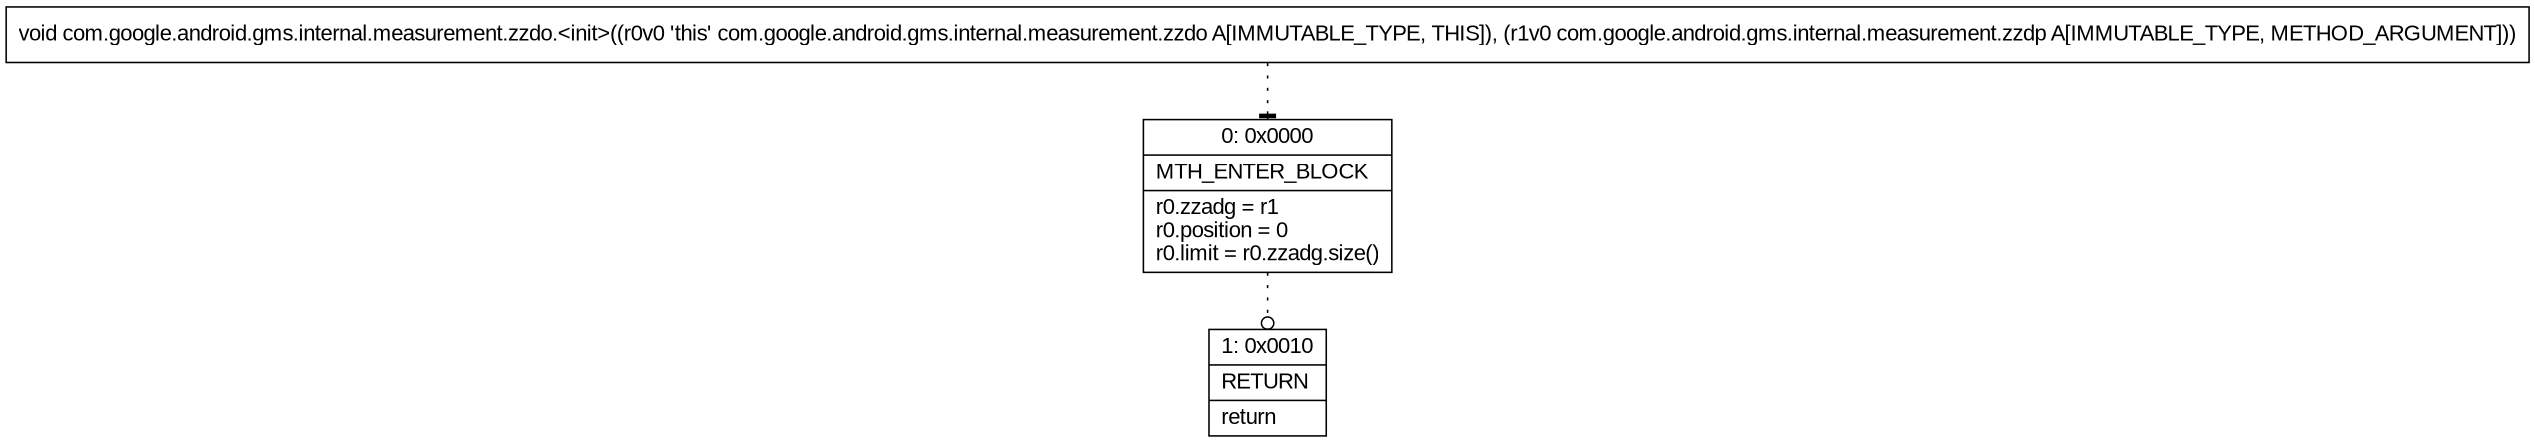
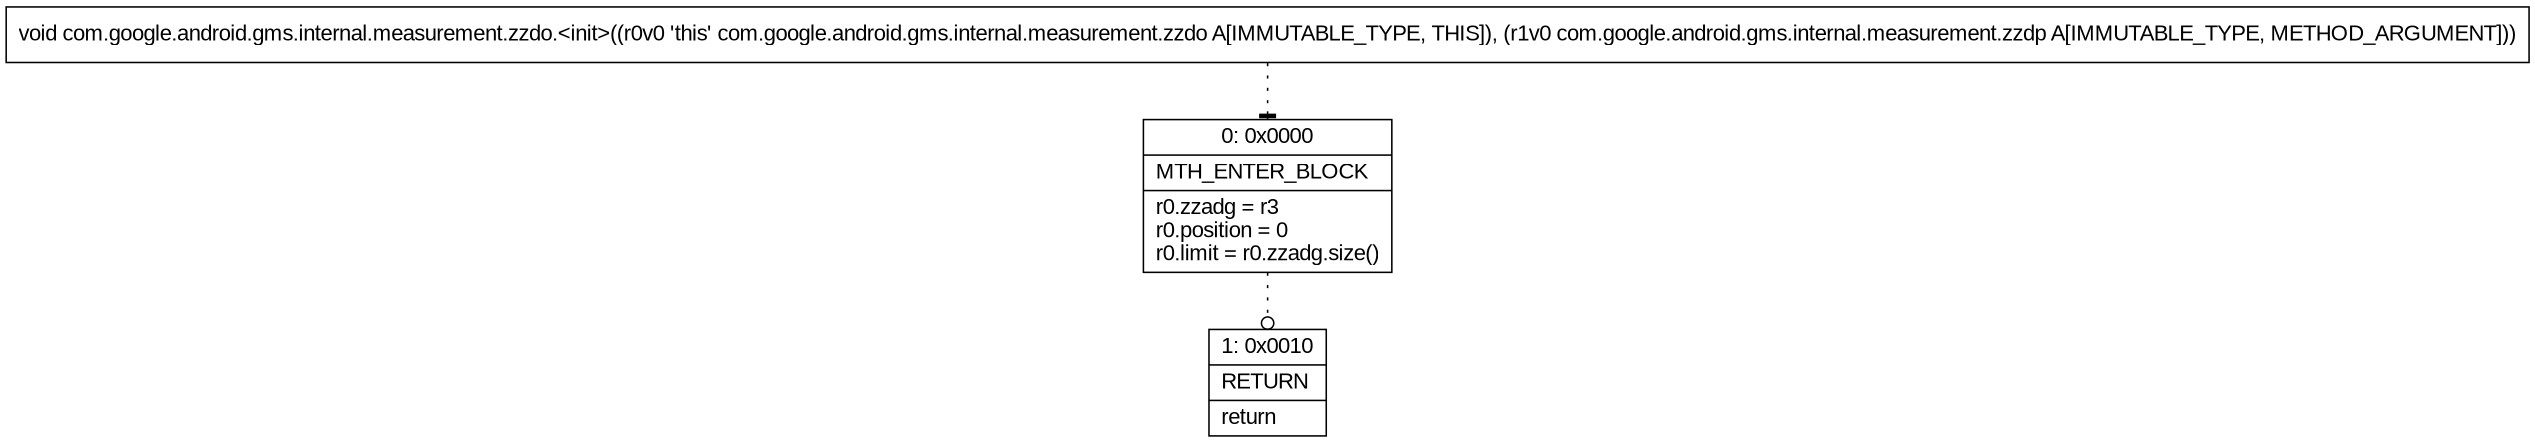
node "0: 0x0000": text "r0.zzadg = r1" -> "r0.zzadg = r3"
